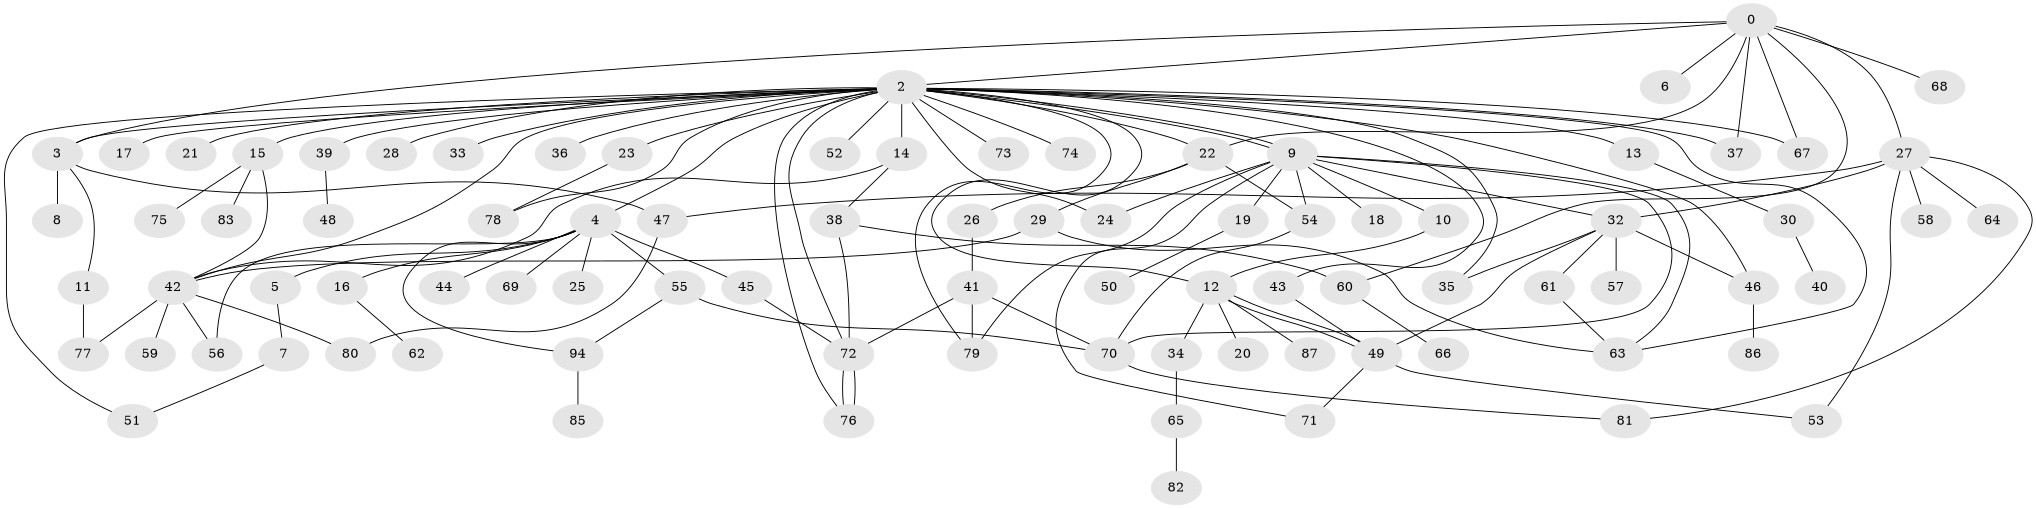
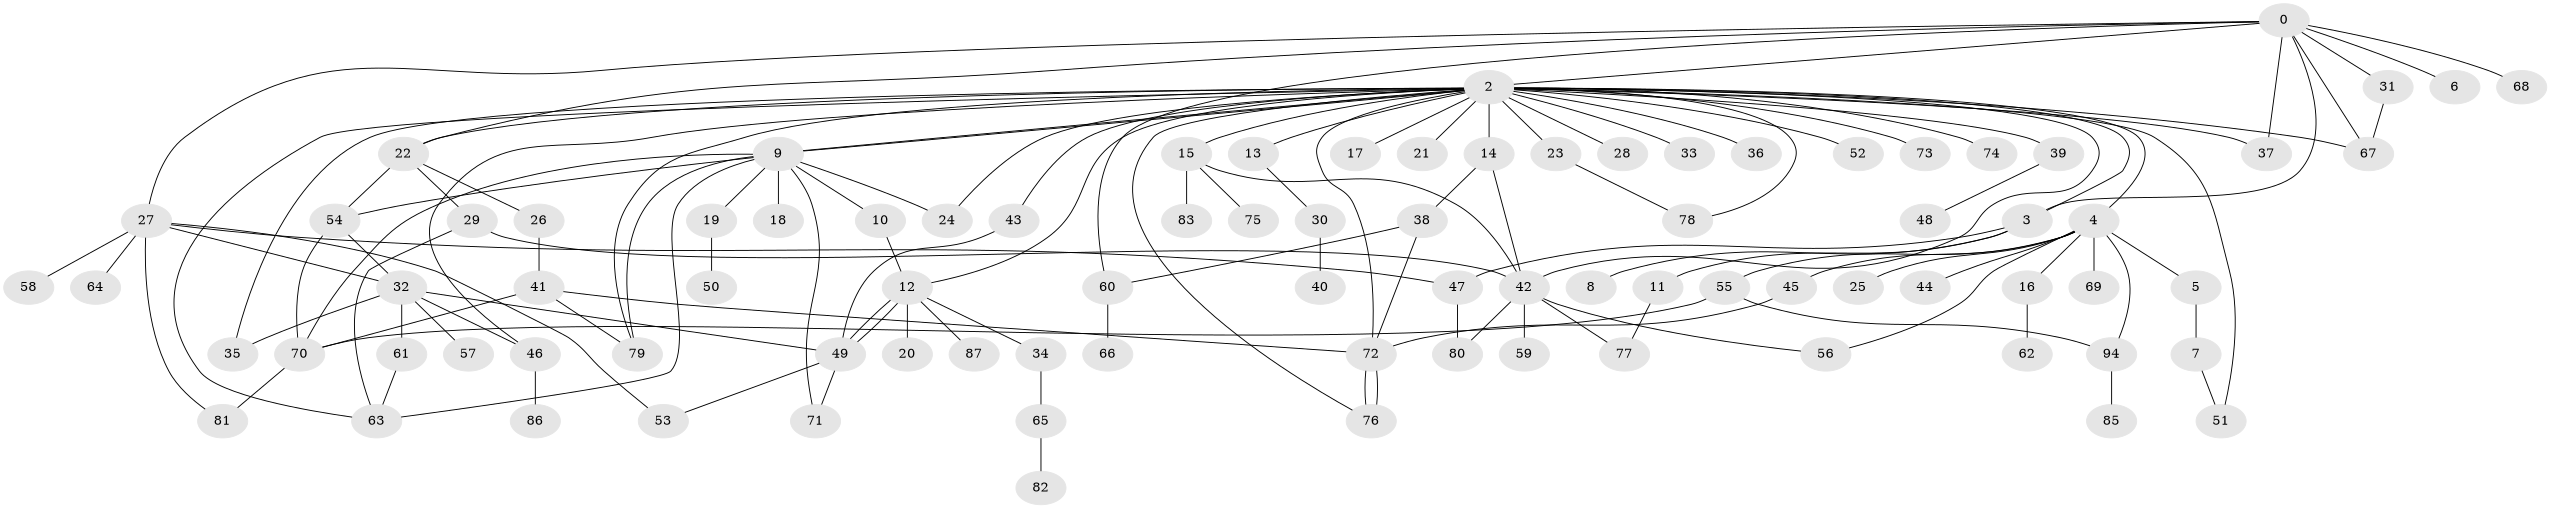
node "31": added
edge "9" -- "32": now "54" -- "32"
